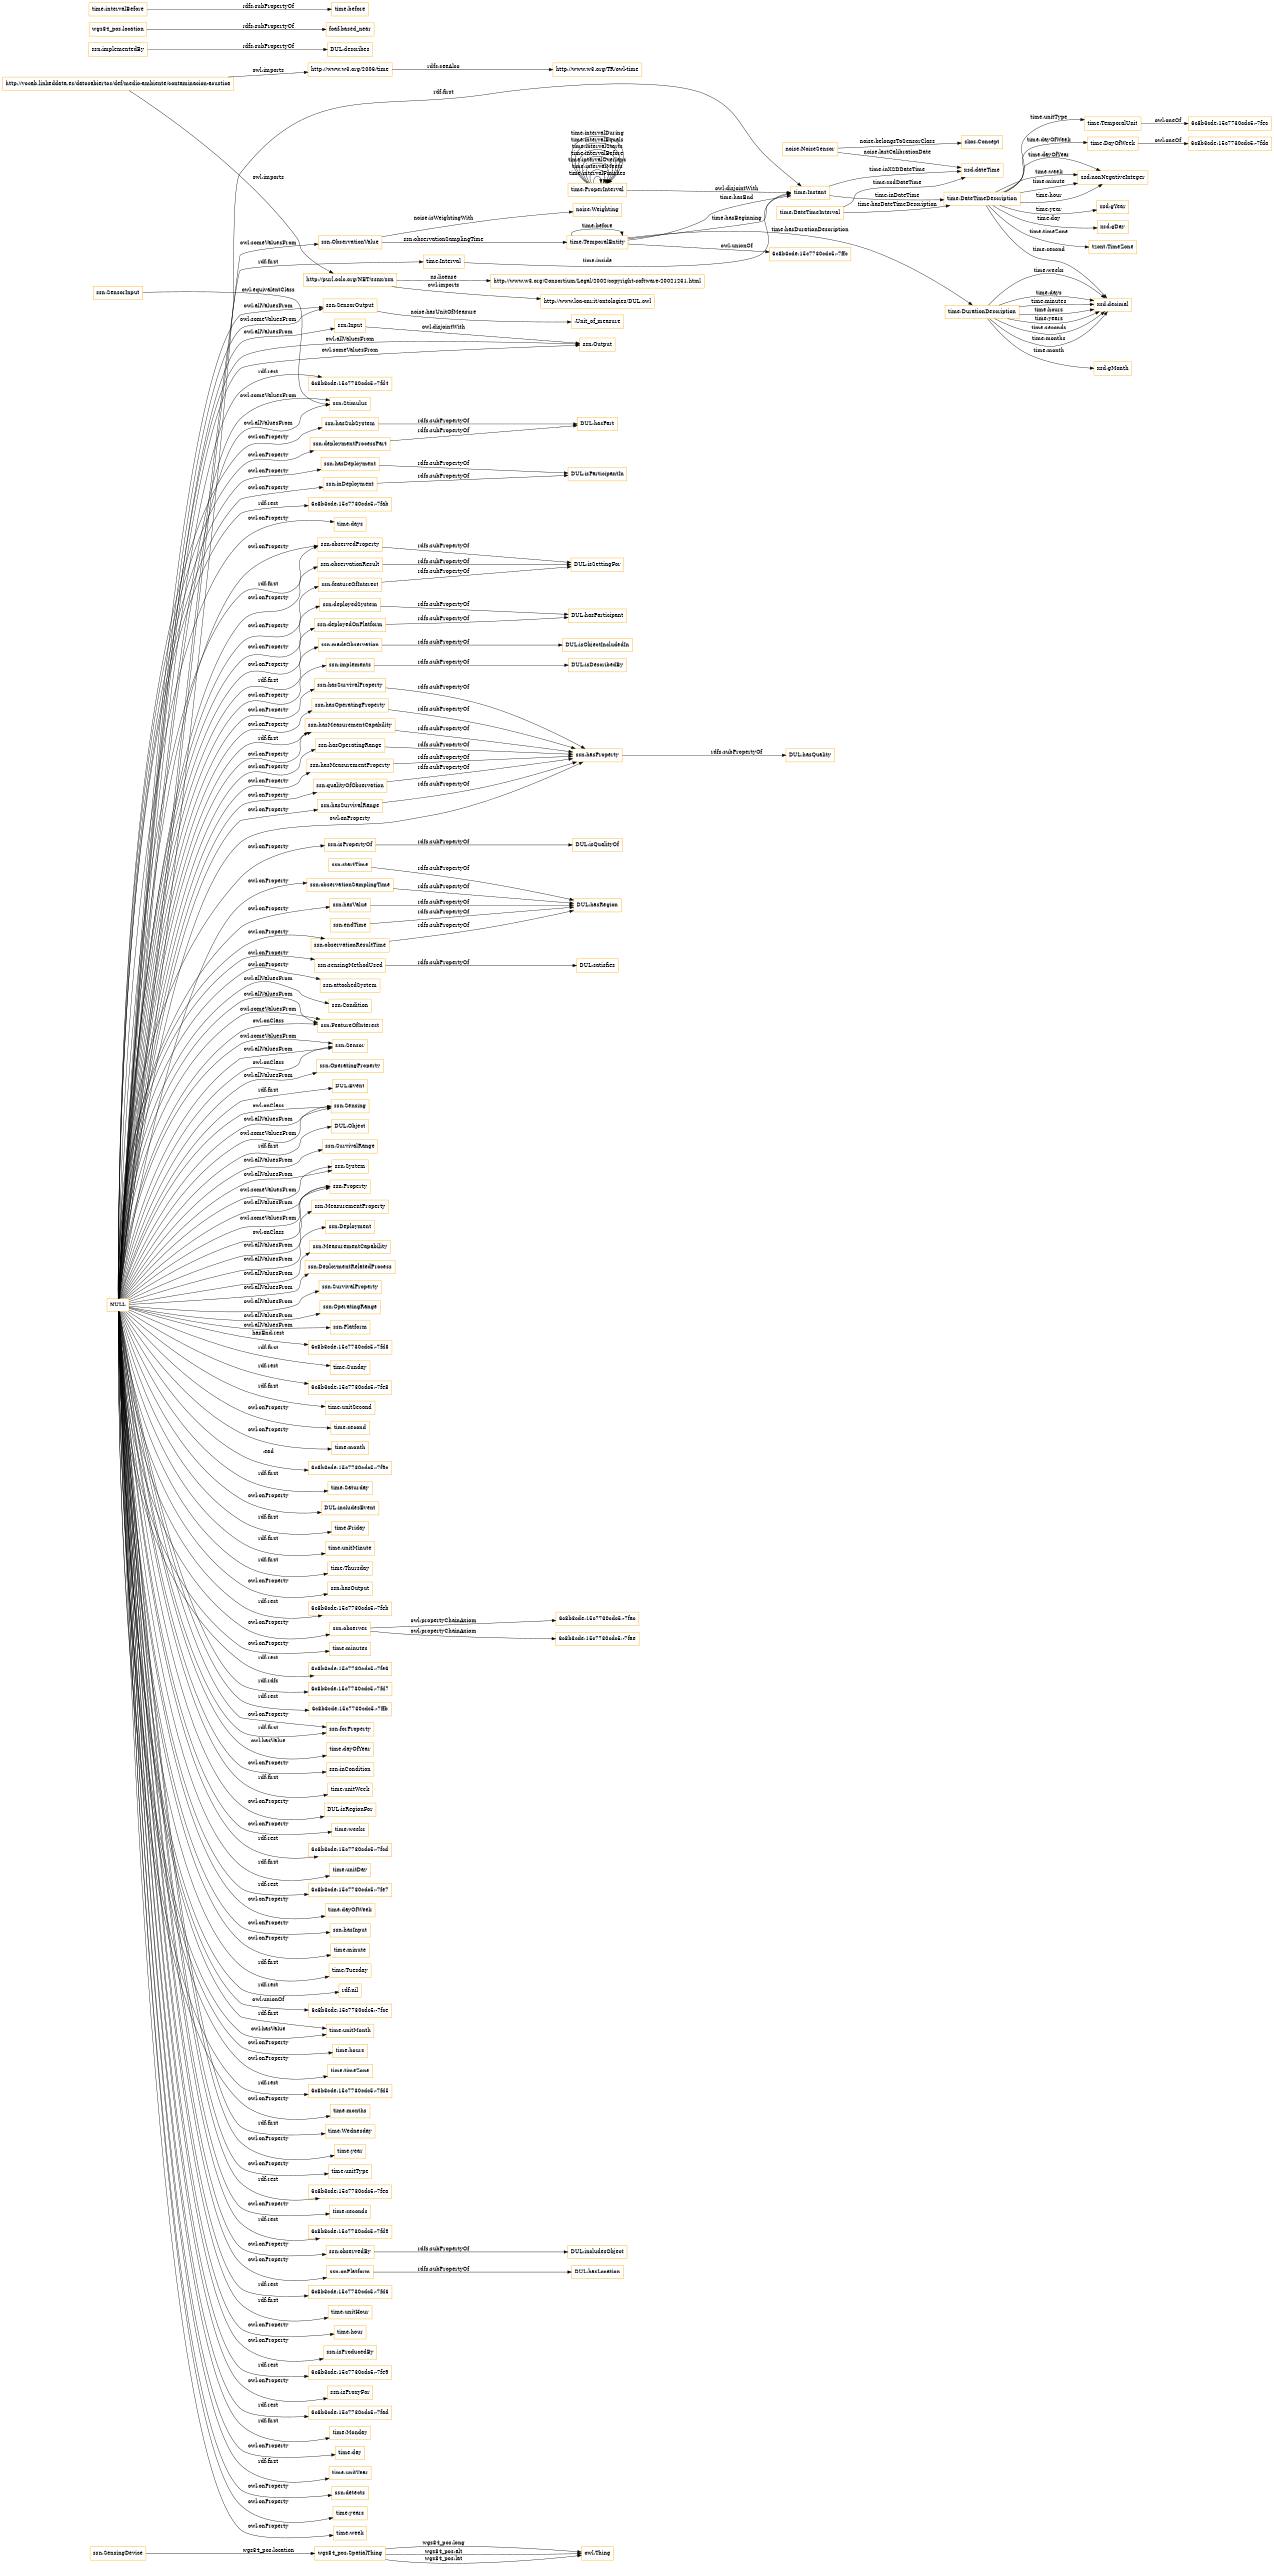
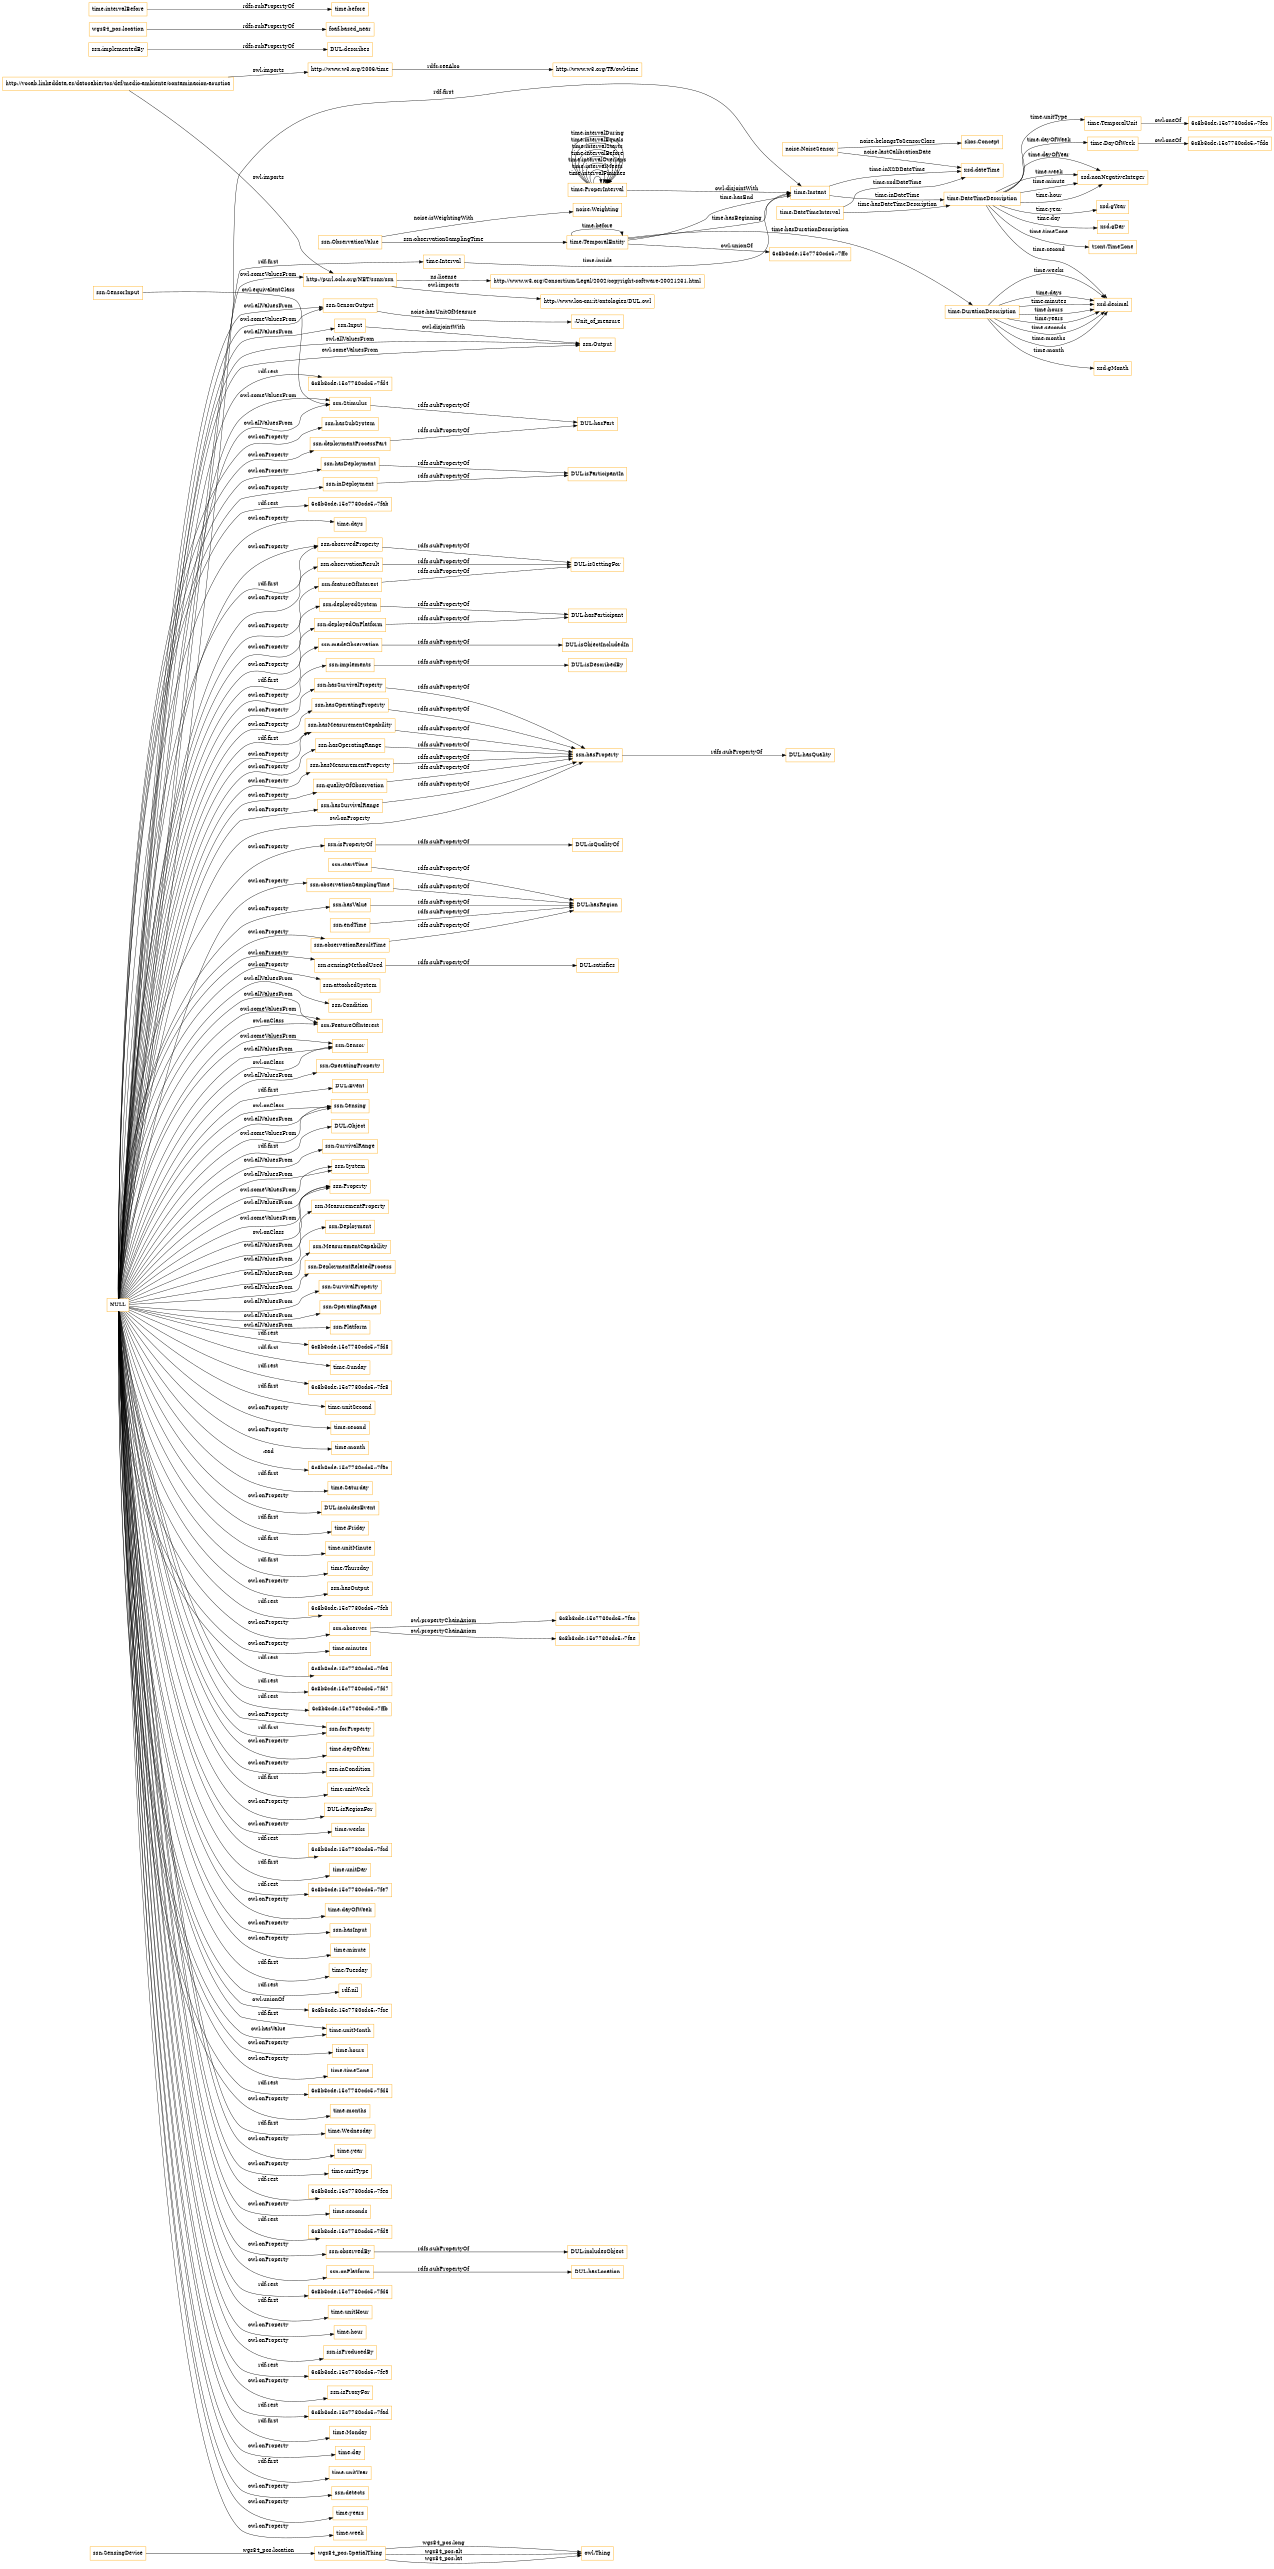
edge "ssn:hasSubSystem" -> "DUL:hasPart": now "ssn:Stimulus" -> "DUL:hasPart"
edge "NULL" -> "ssn:ObservationValue": now "NULL" -> "http://purl.oclc.org/NET/ssnx/ssn"
edge "NULL" -> "6c8b3cde:15c7730cdc5:-7fd8": label "hasEnd:rest" -> "rdf:rest"
edge "NULL" -> "6c8b3cde:15c7730cdc5:-7fd7": label "rdf:rdfs" -> "rdf:rest"
edge "NULL" -> "time:dayOfYear": label "owl:hasValue" -> "owl:onProperty"
